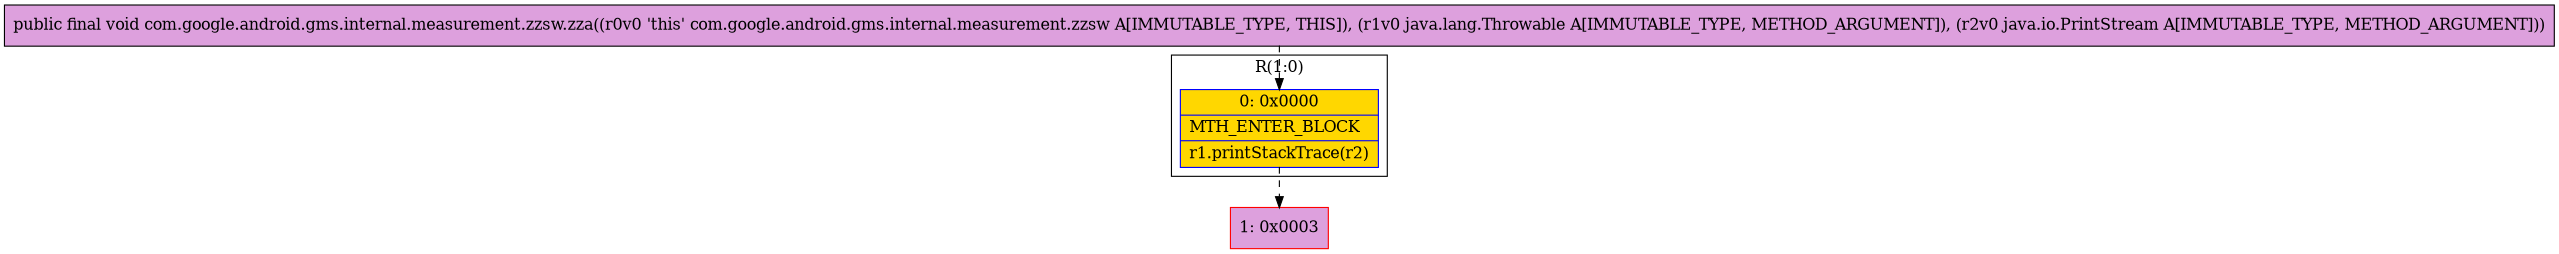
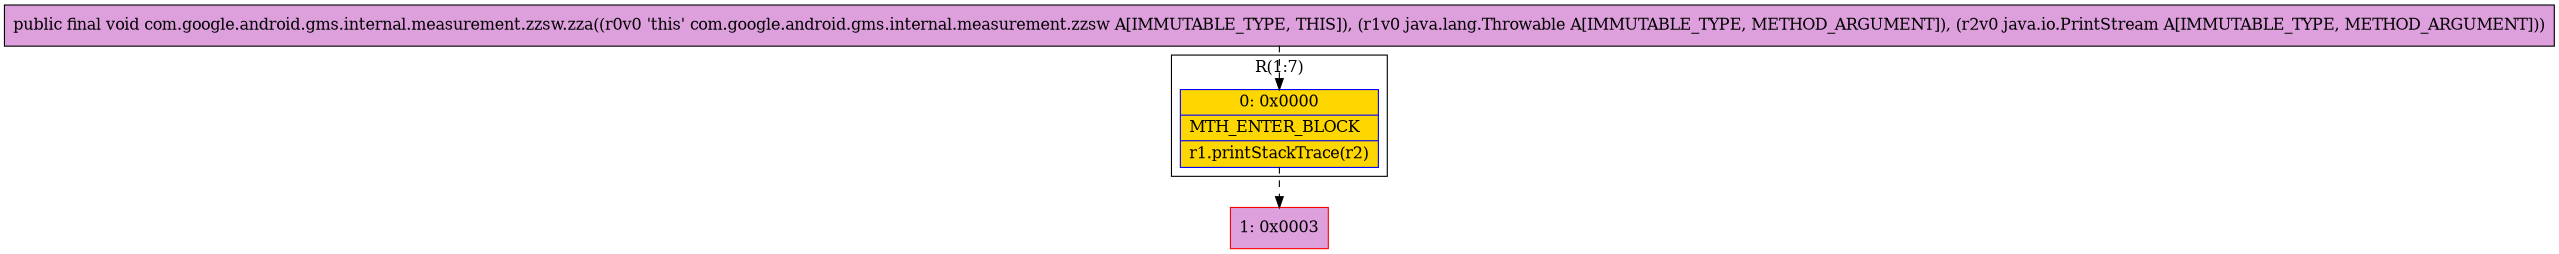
cluster "R(1:0)": label "R(1:0)" -> "R(1:7)"
